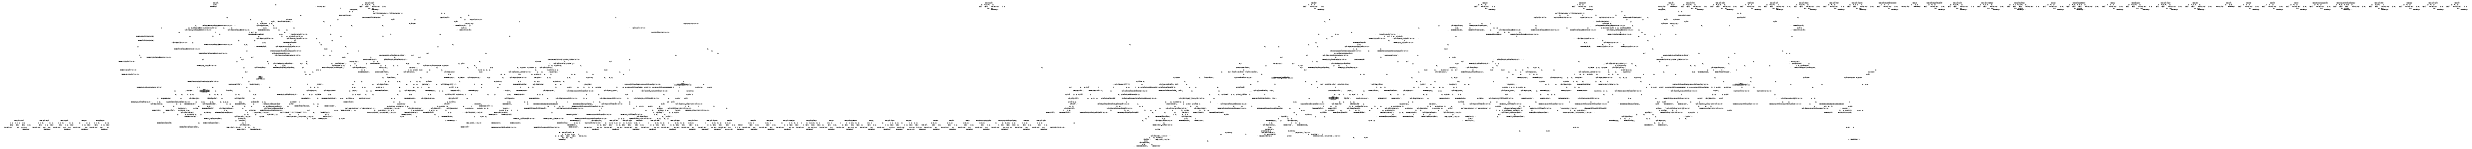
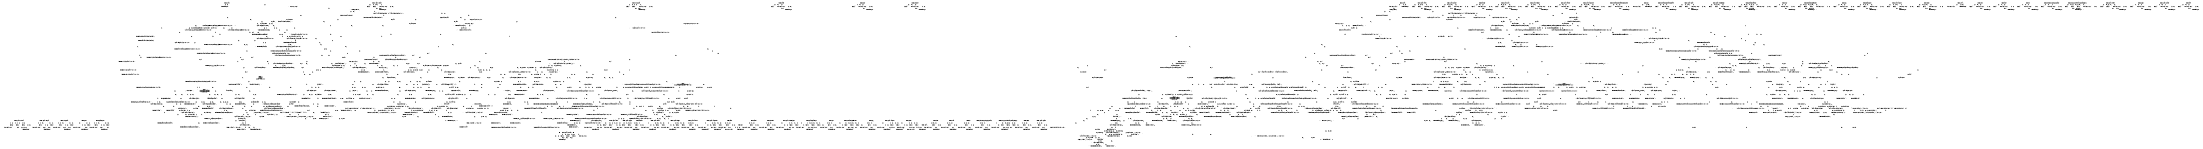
node "<(LOCAL,bool is_site_isolation_enabled: bool)<SUB>35</SUB>>": removed
